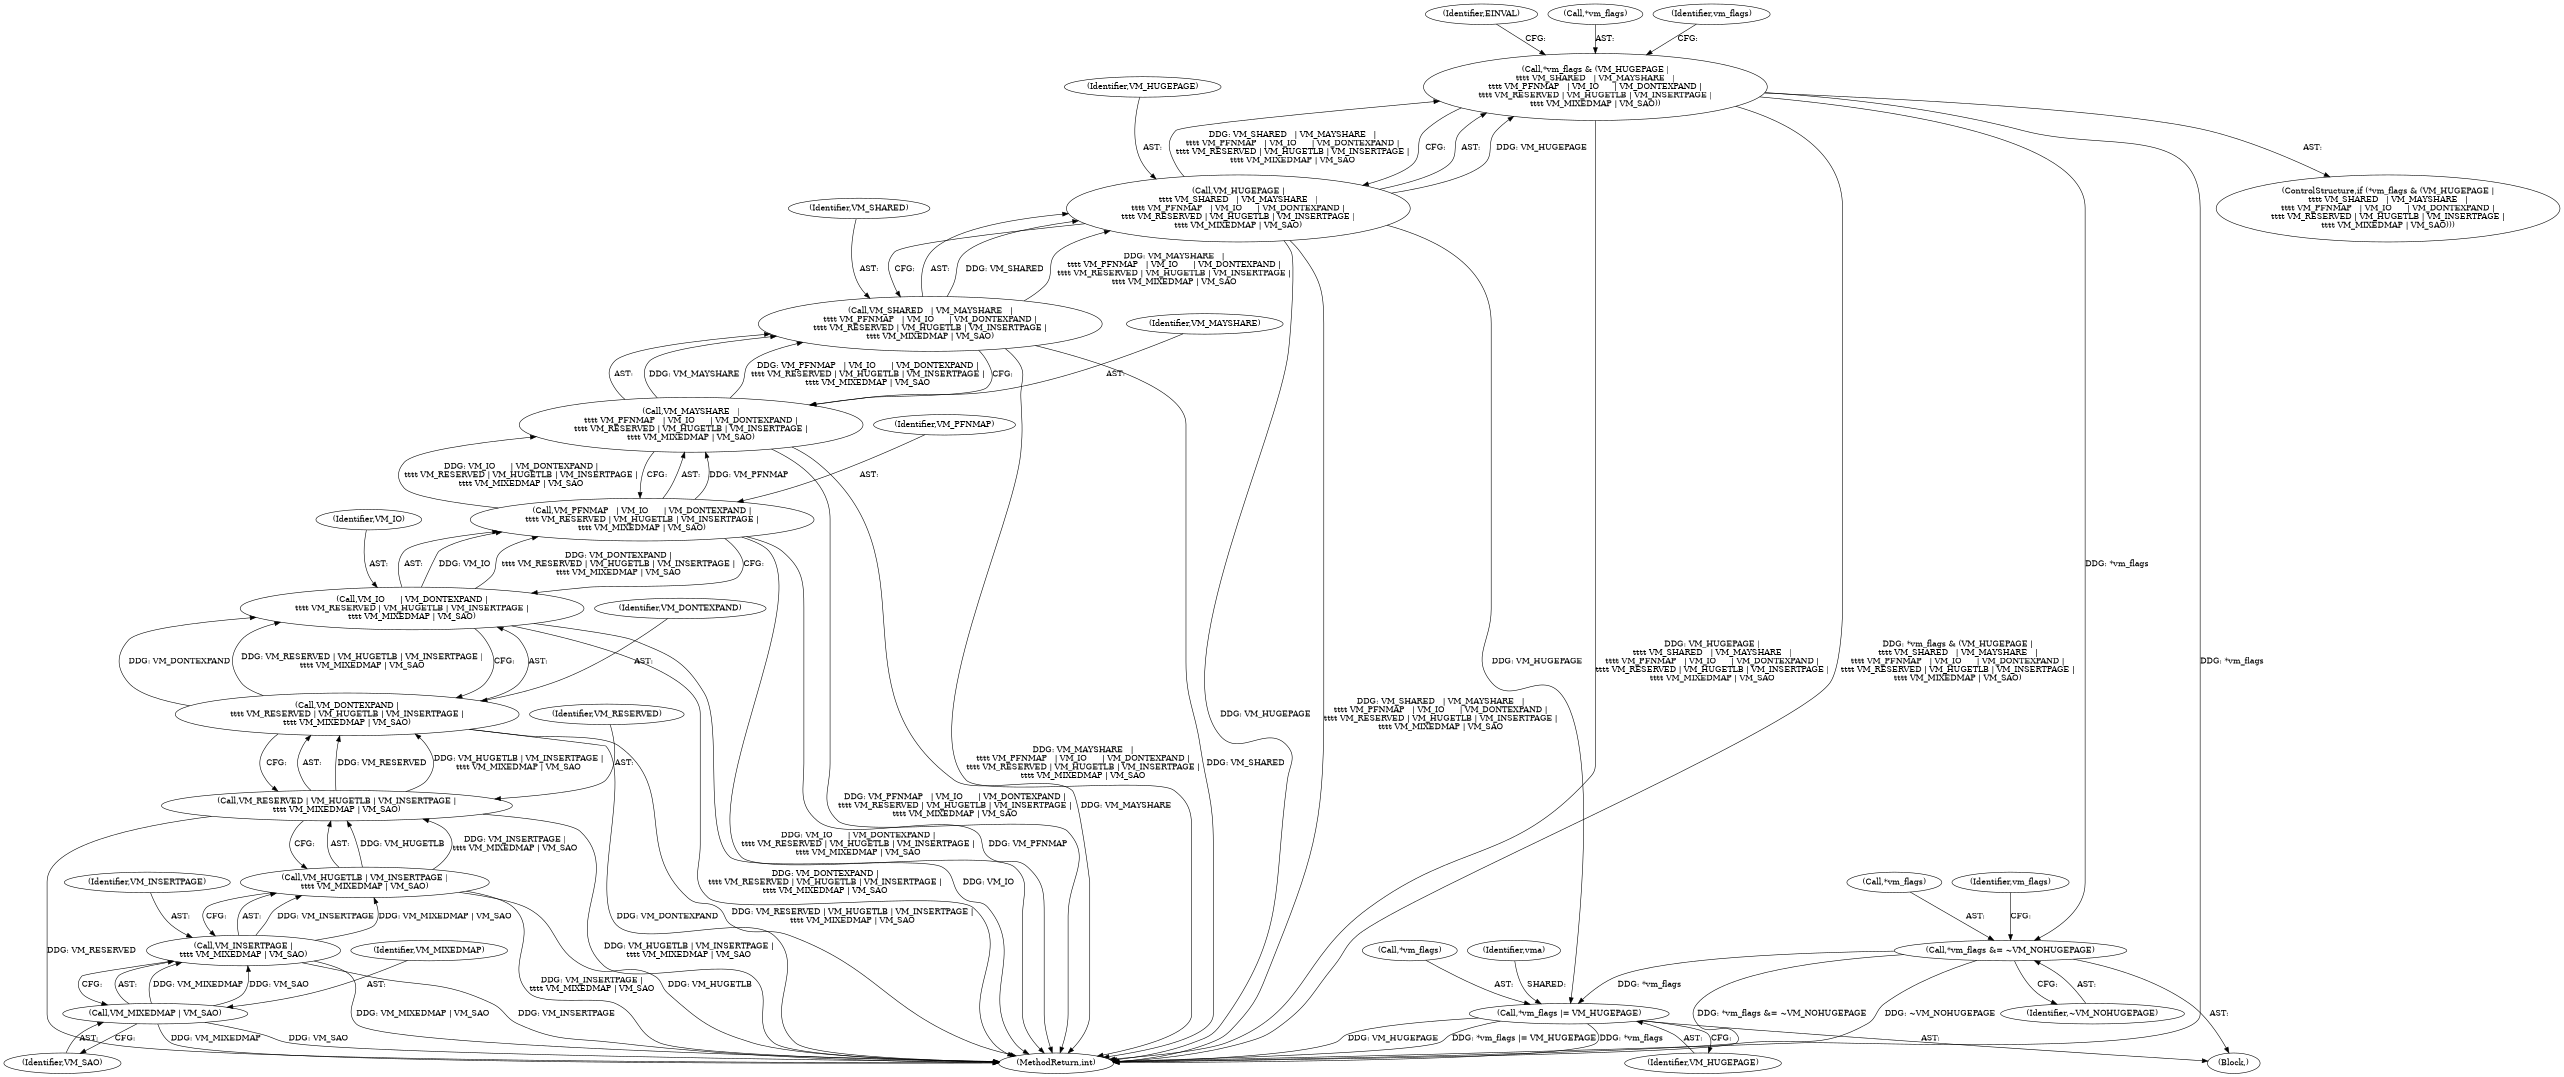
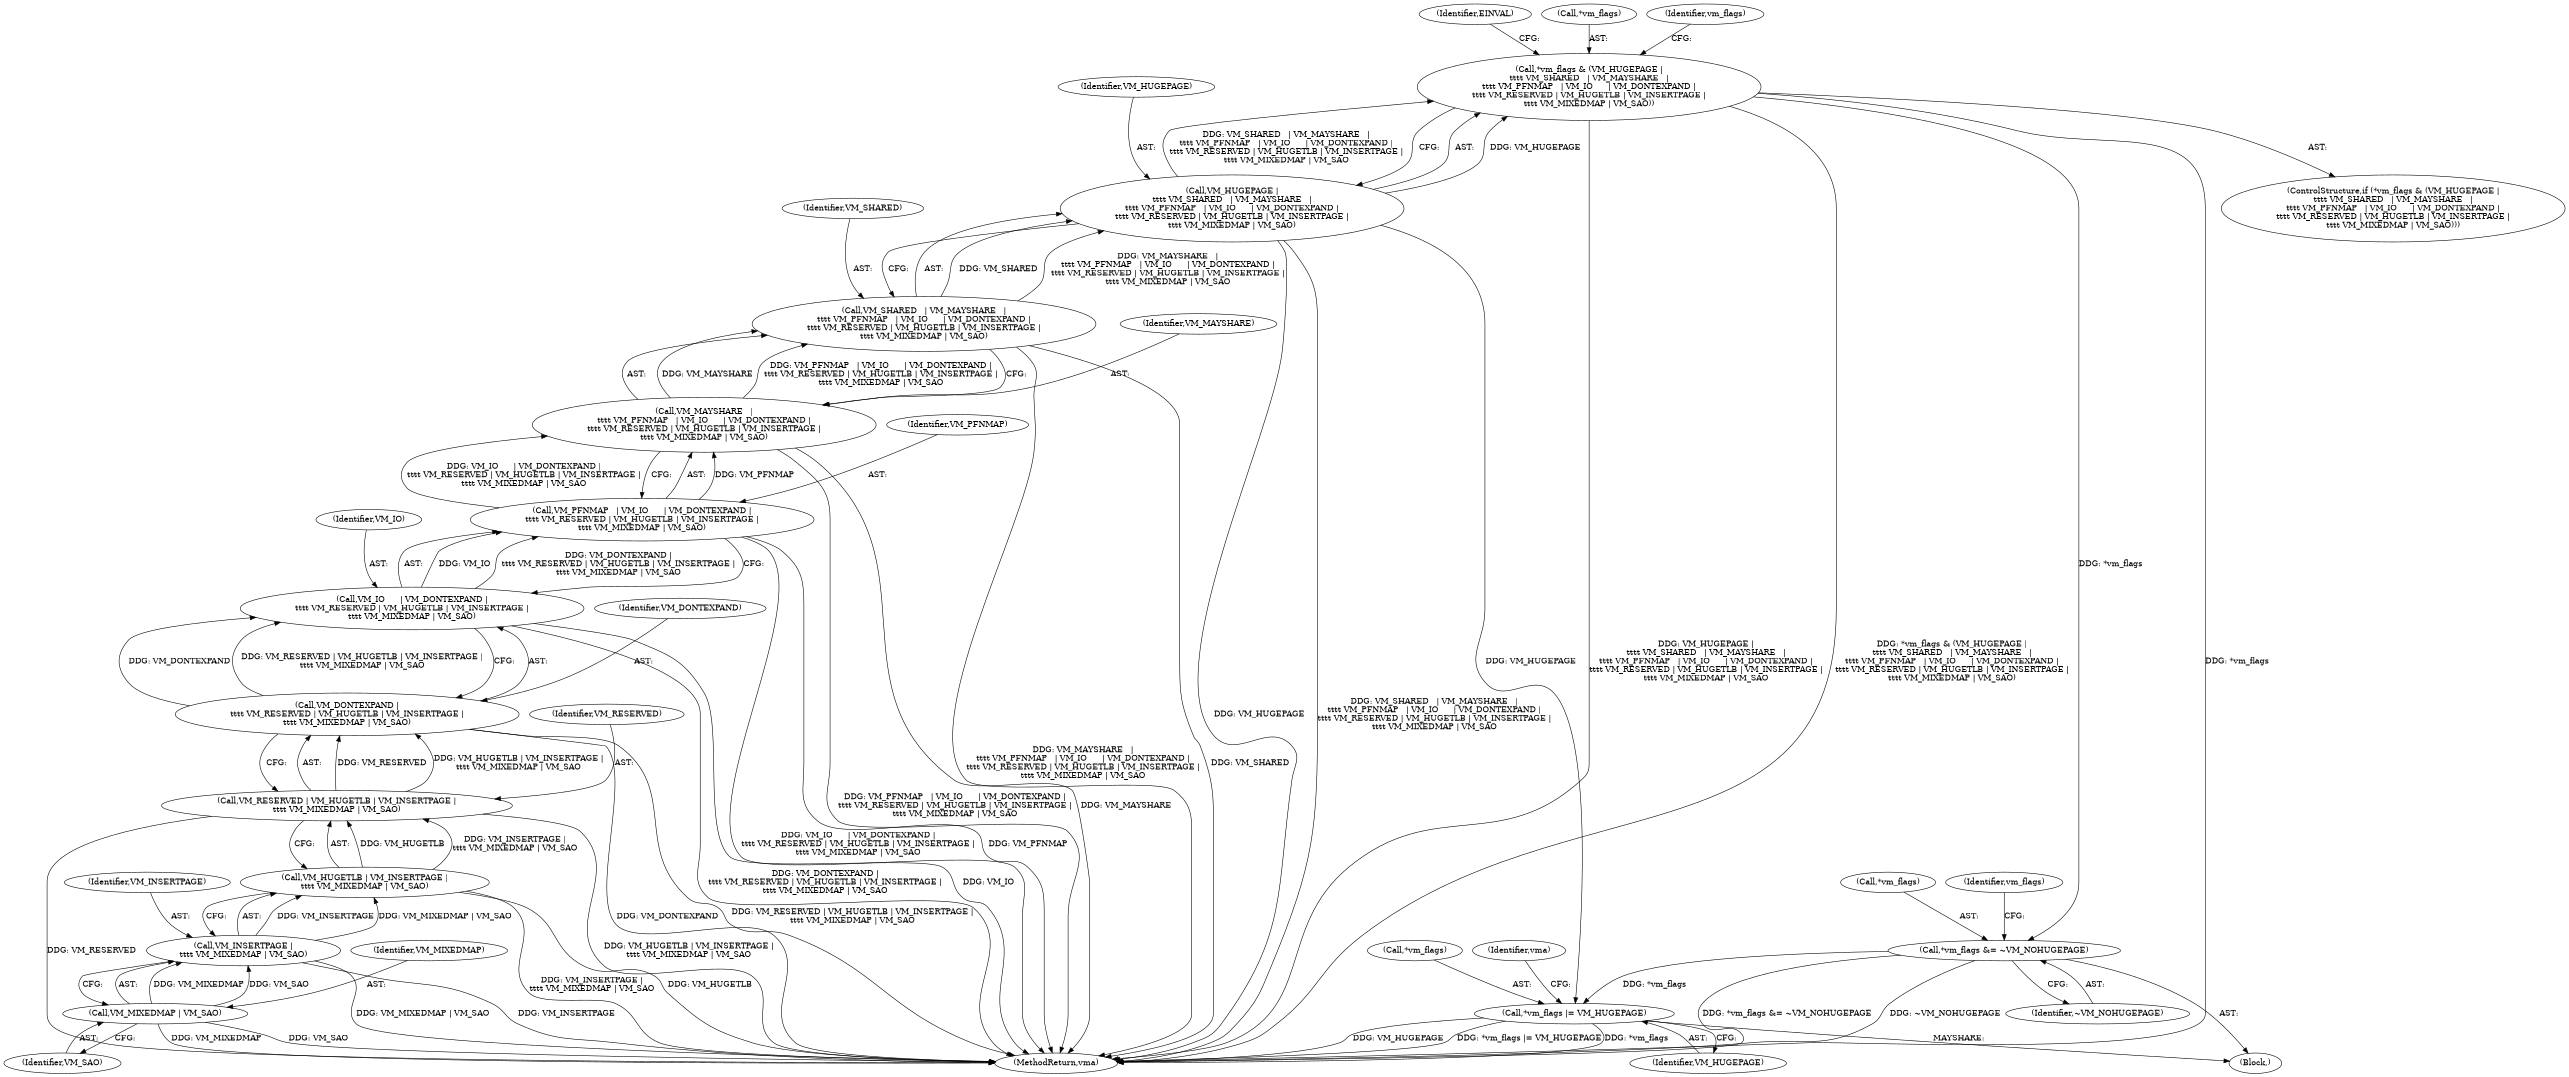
edge "(Identifier,vma)" -> "(Call,*vm_flags |= VM_HUGEPAGE)": label "SHARED: " -> "CFG: "
edge "(Call,*vm_flags |= VM_HUGEPAGE)" -> "(Block,)": label "AST: " -> "MAYSHARE: "
node "(MethodReturn,int)": label "(MethodReturn,int)" -> "(MethodReturn,vma)"
